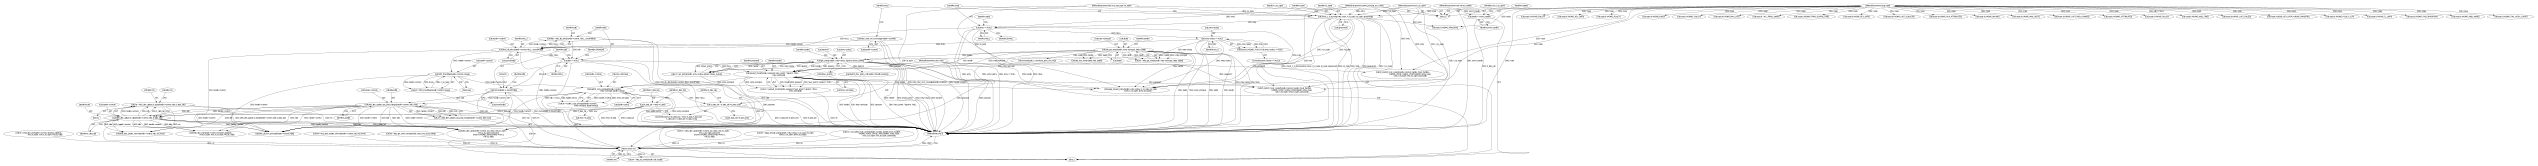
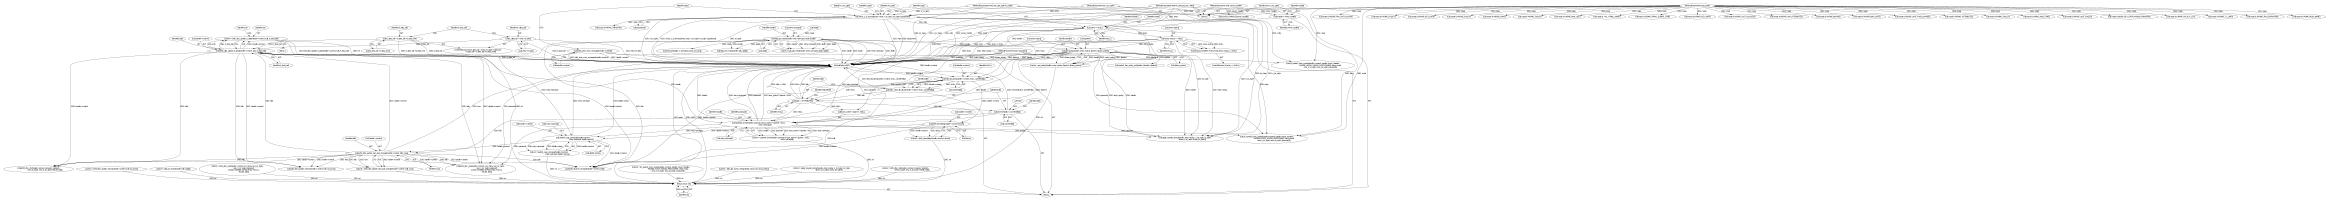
edge "(MethodParameterIn,long mask)" -> "(Call,mask & KADM5_PRINCIPAL)": removed, label "DDG: mask"
edge "(MethodParameterIn,long mask)" -> "(Call,mask & KADM5_MOD_TIME)": label "DDG: kdb == NULL" -> "DDG: mask"
node "(Call,CHECK_HANDLE(server_handle))": added
edge "(Call,entry == NULL)" -> "(Identifier,EINVAL)": reversed
edge "(Call,&kdb)" -> "(Call,kdb_get_entry(handle, entry->principal, &kdb, &adb))": label "AST: " -> "DDG: mask"
edge "(Call,entry->tl_data)" -> "(Call,tl_data_tail = entry->tl_data)": added, label "AST:"
node "(Call,kdb == NULL)": label "(Call,kdb == NULL)" -> "(Call,kdb == ATTRIBUTES)"
node "(MethodParameterIn,char *now)": label "(MethodParameterIn,char *now)" -> "(MethodParameterIn,char *password)"
edge "(Call,handle = server_handle)" -> "(MethodReturn,RET)": label "DDG: tl_data_tail" -> "DDG: handle"
edge "(Call,ret = krb5_timeofday(handle->context, &now))" -> "(Call,krb5_timeofday(handle->context, &now))": label "DDG: n_ks_tuple" -> "CFG: "
edge "(Call,&have_polent)" -> "(Call,tl_data_tail = tl_data_tail->tl_data_next)": now "(Call,tl_data_tail->tl_data_next)" -> "(Call,tl_data_tail = tl_data_tail->tl_data_next)"
edge "(Call,tl_data_tail = entry->tl_data)" -> "(Call,entry->tl_data)": label "DDG: now" -> "CFG: "
node "(Call,have_polent ? &polent : NULL)": added
node "(Identifier,update)": label "(Identifier,update)" -> "(Identifier,now)"
edge "(Call,krb5_db_alloc(handle->context, NULL, sizeof(*kdb)))" -> "(MethodReturn,RET)": reversed
edge "(MethodReturn,RET)" -> "(Return,return ret;)": label "CFG: " -> "DDG: mask"
edge "(Return,return ret;)" -> "(Call,ret = kdb_put_entry(handle, kdb, &adb))": reversed
